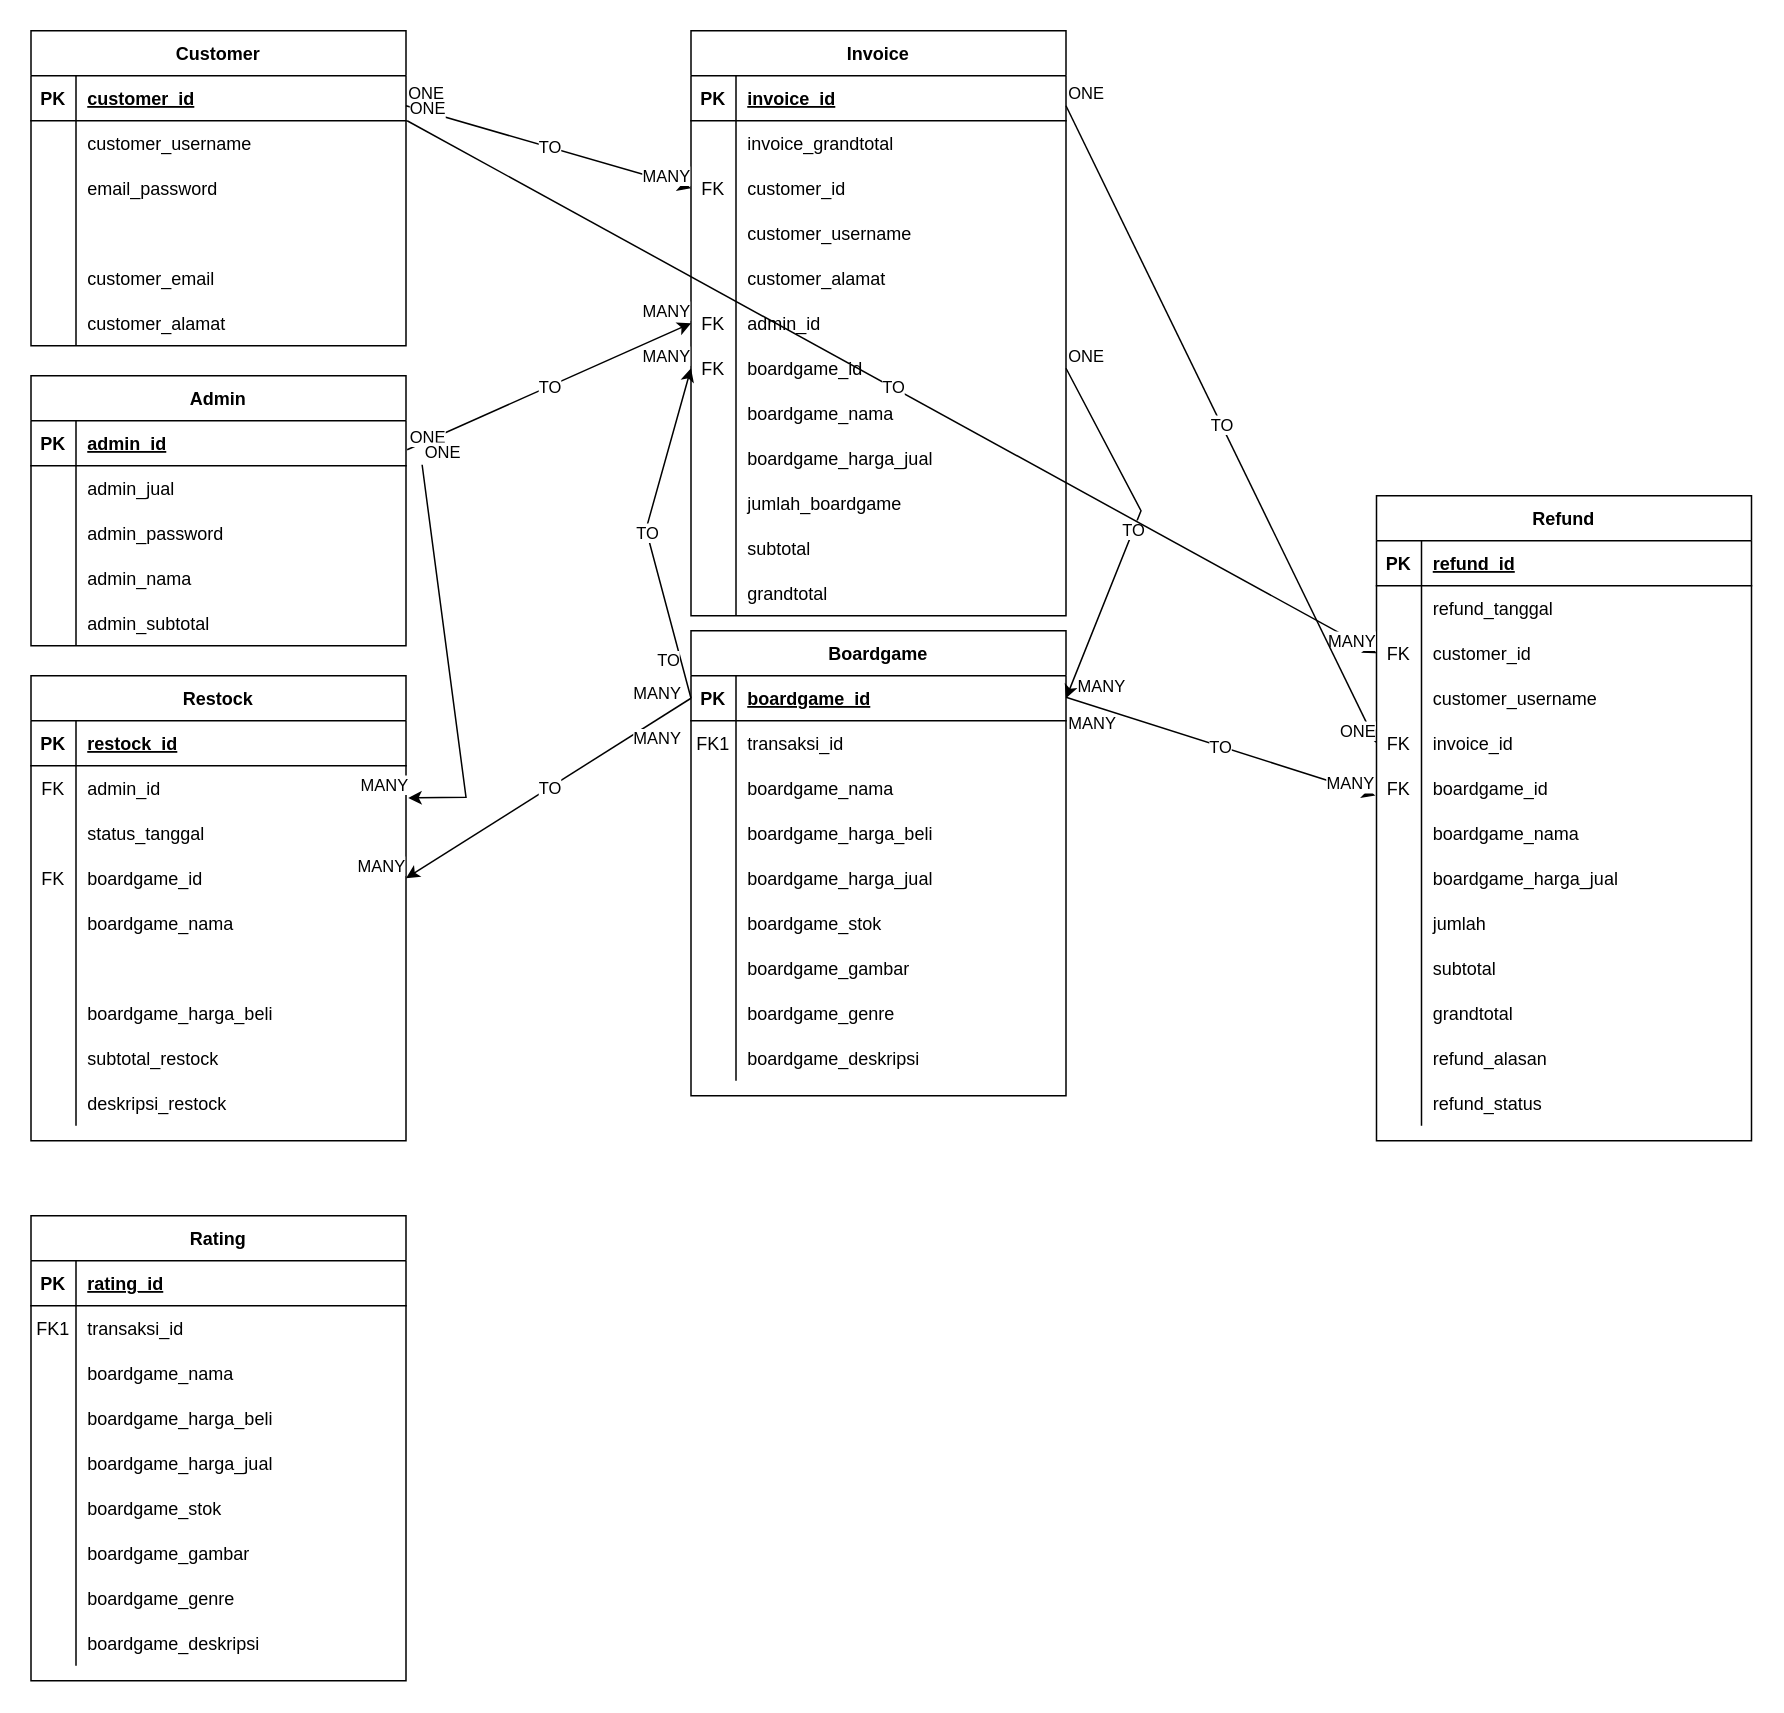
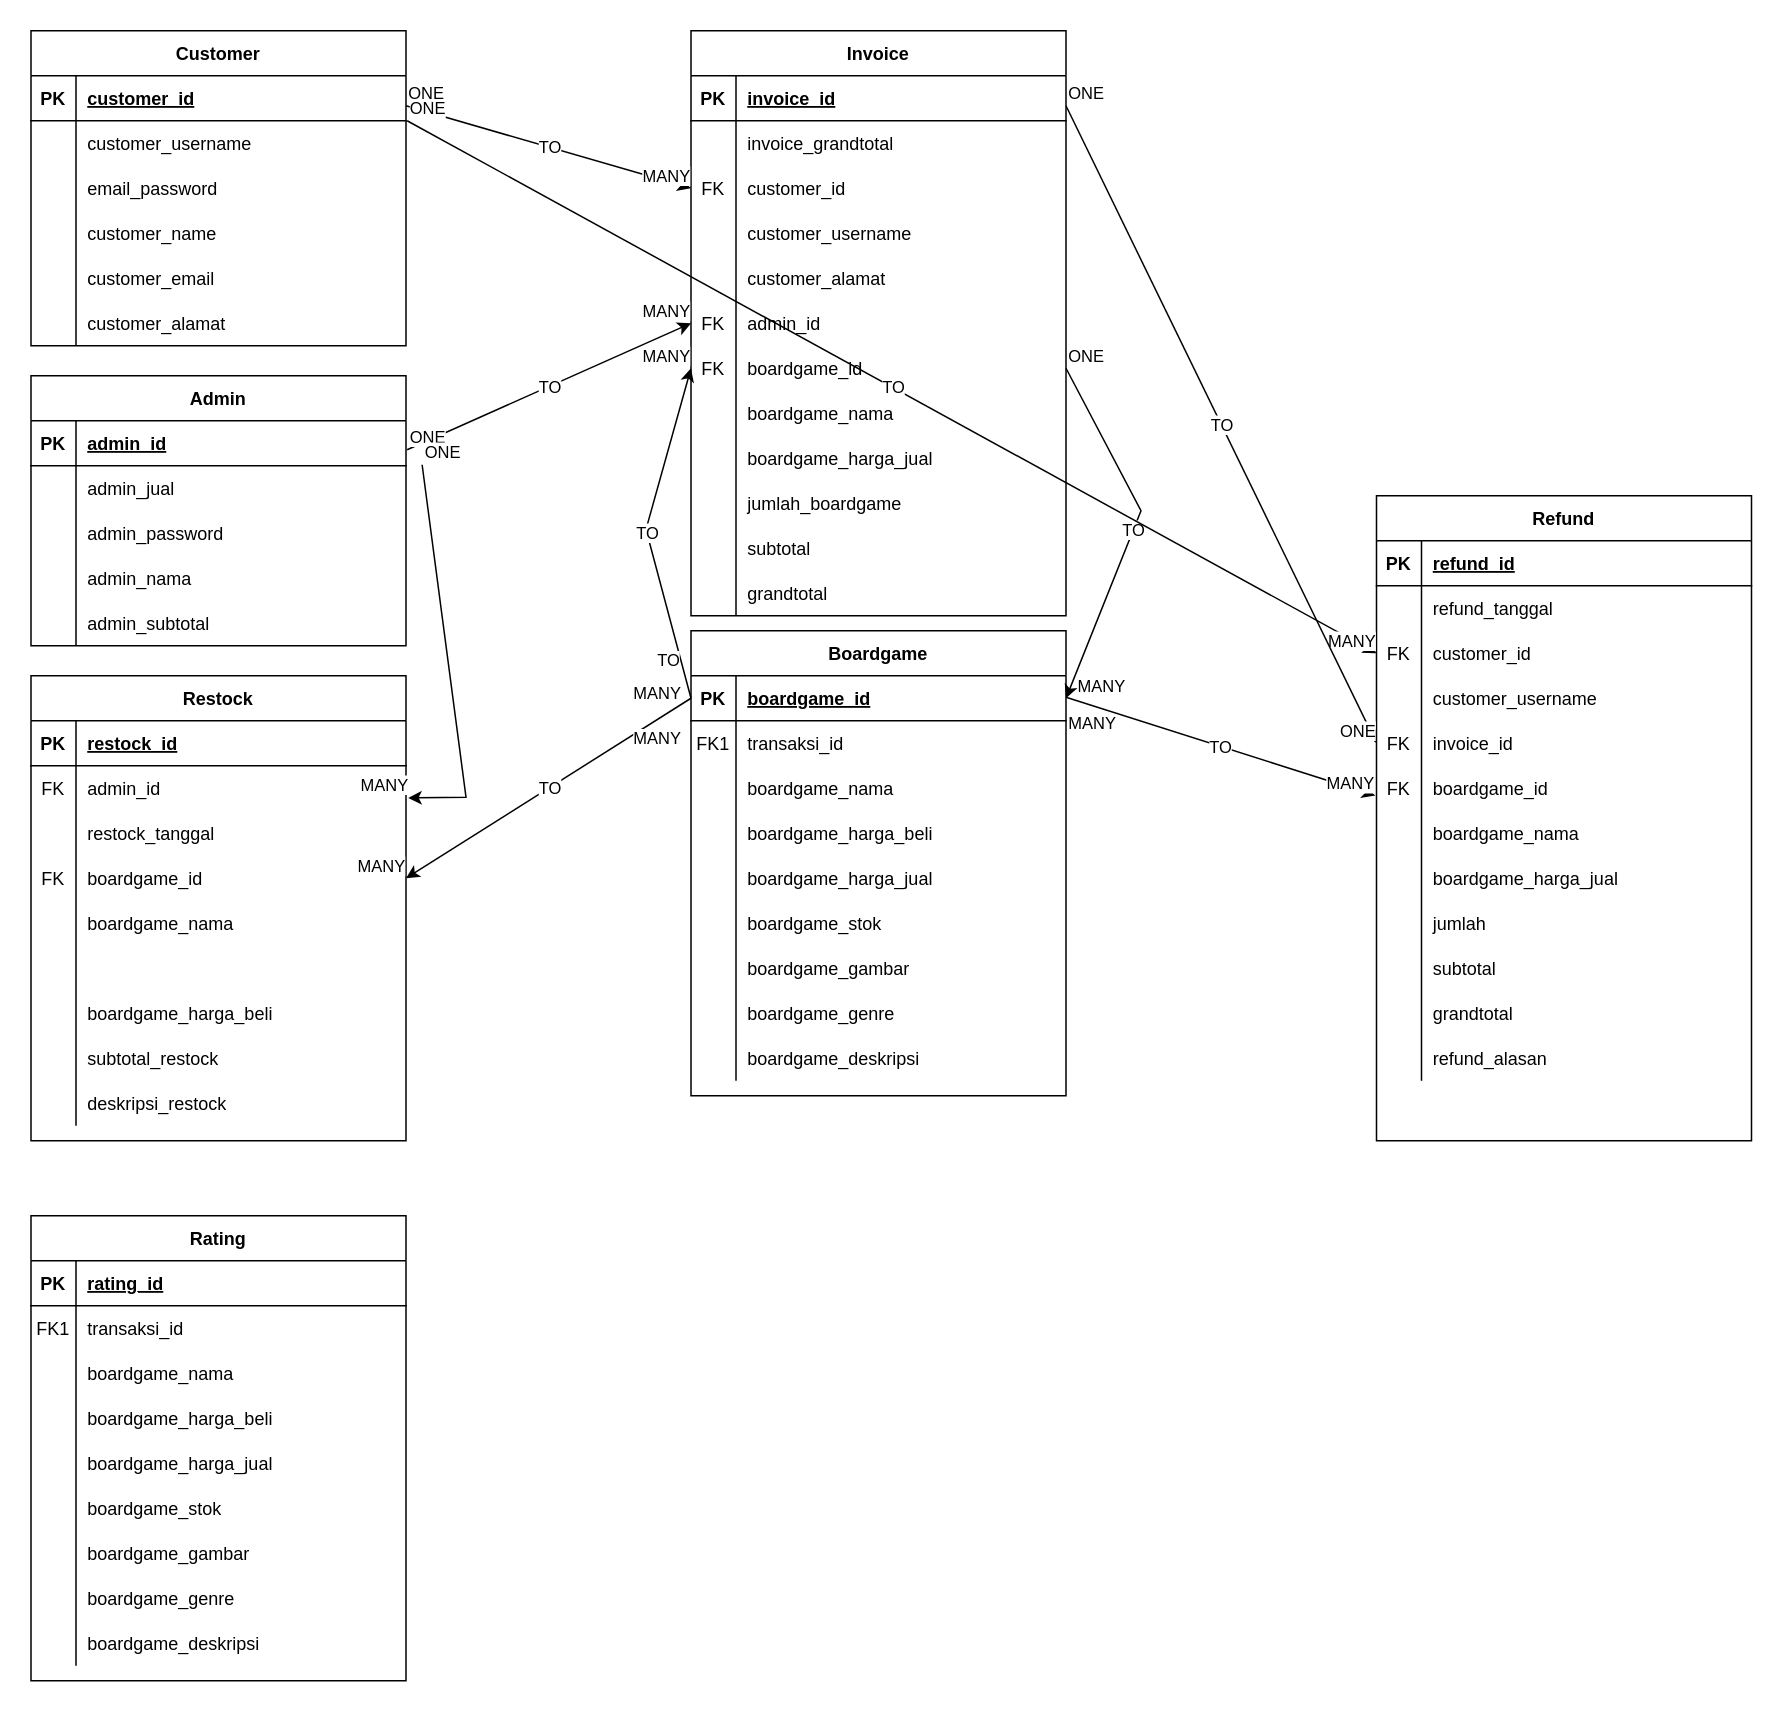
node "customer_name": added
node "status_tanggal": label "status_tanggal" -> "restock_tanggal"
node "refund_status": removed
